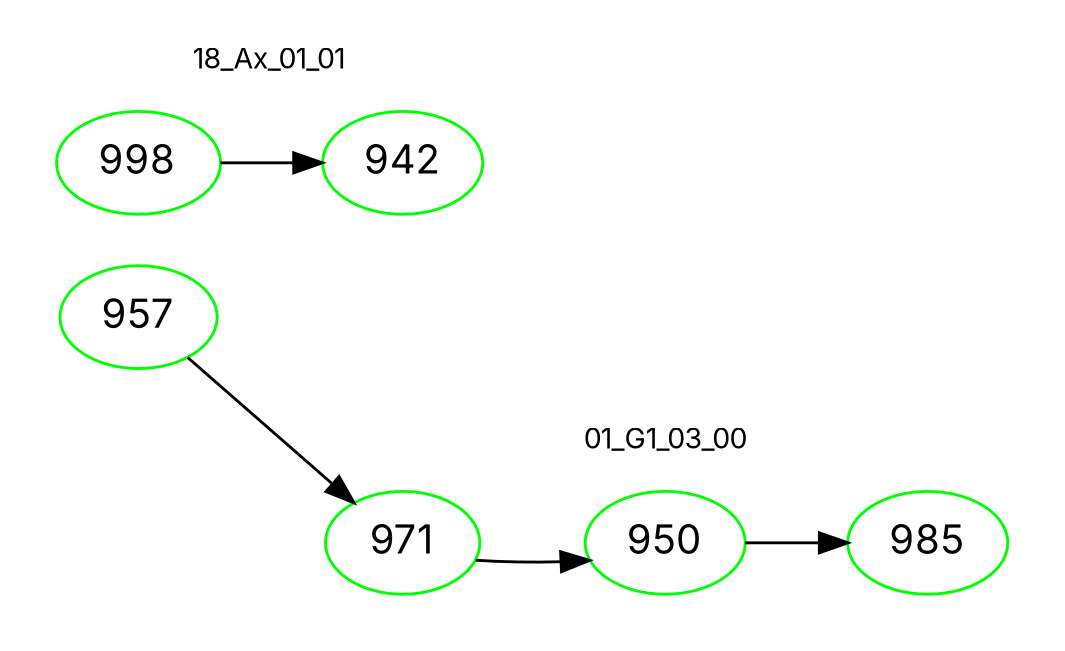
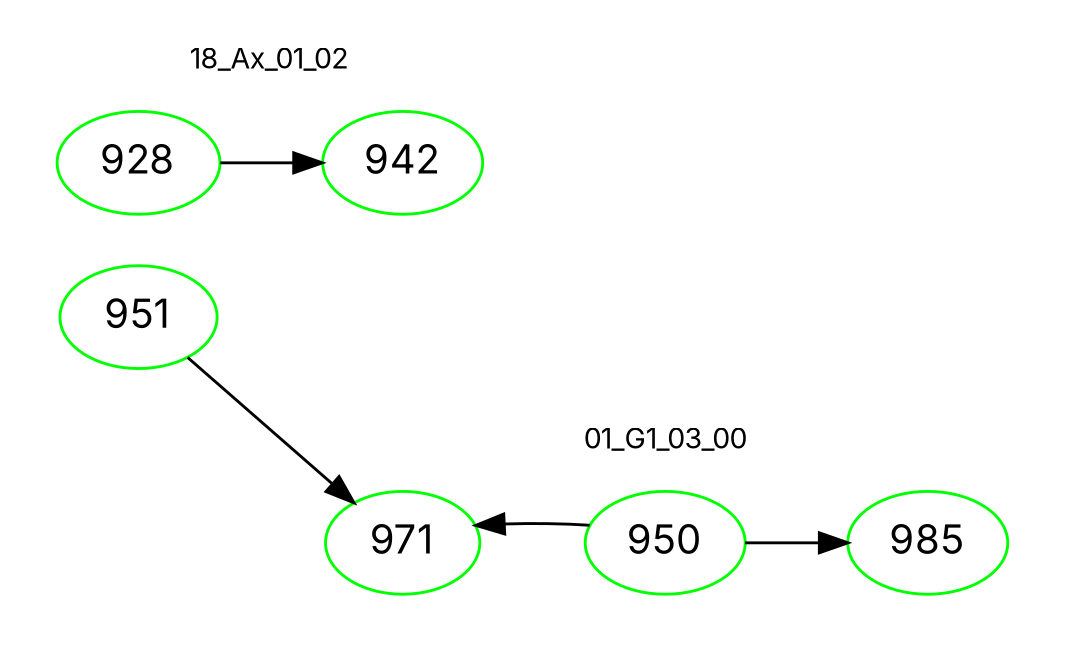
cluster "18_Ax_01_01": label "18_Ax_01_01" -> "18_Ax_01_02"
node "998": label "998" -> "928"
node "957": label "957" -> "951"
edge "971" -> "950": reversed
